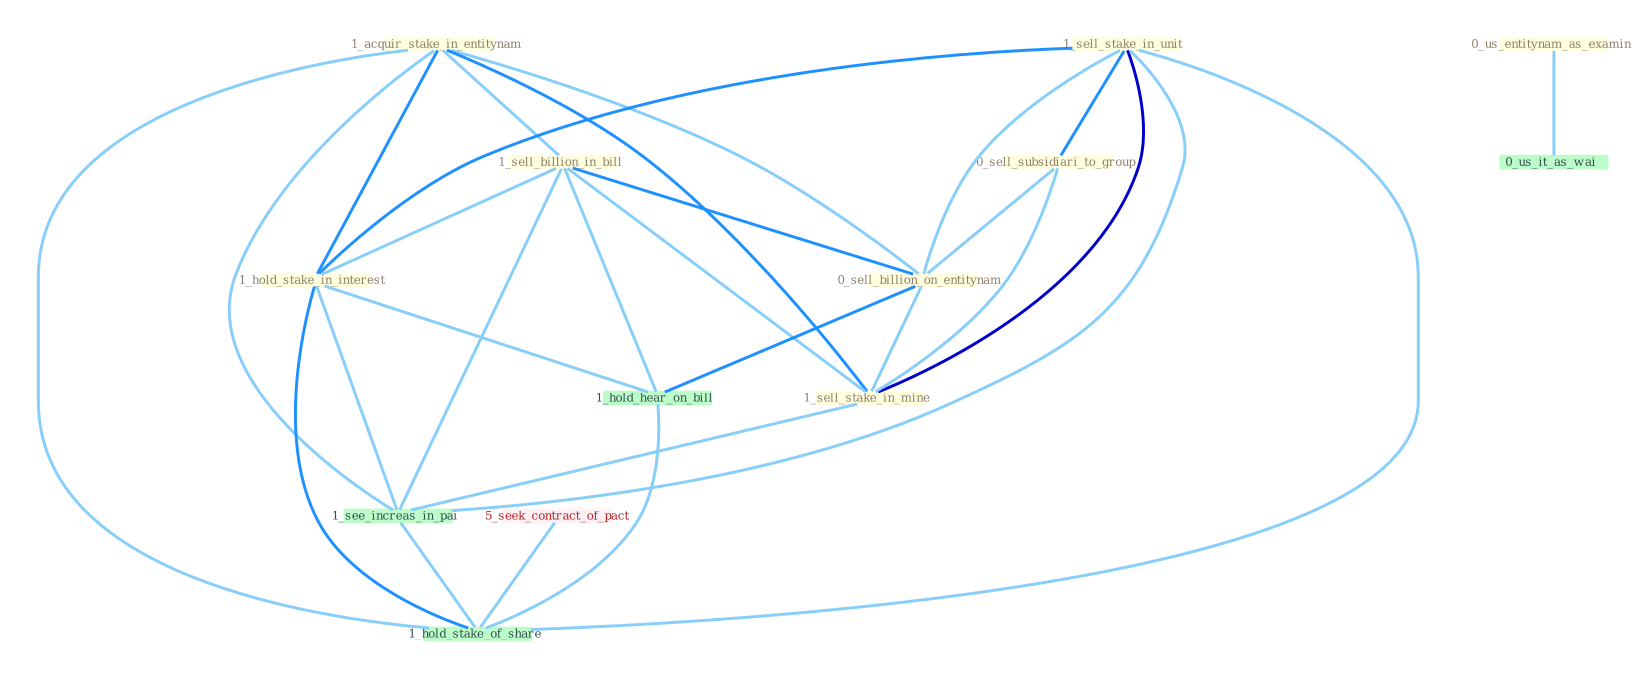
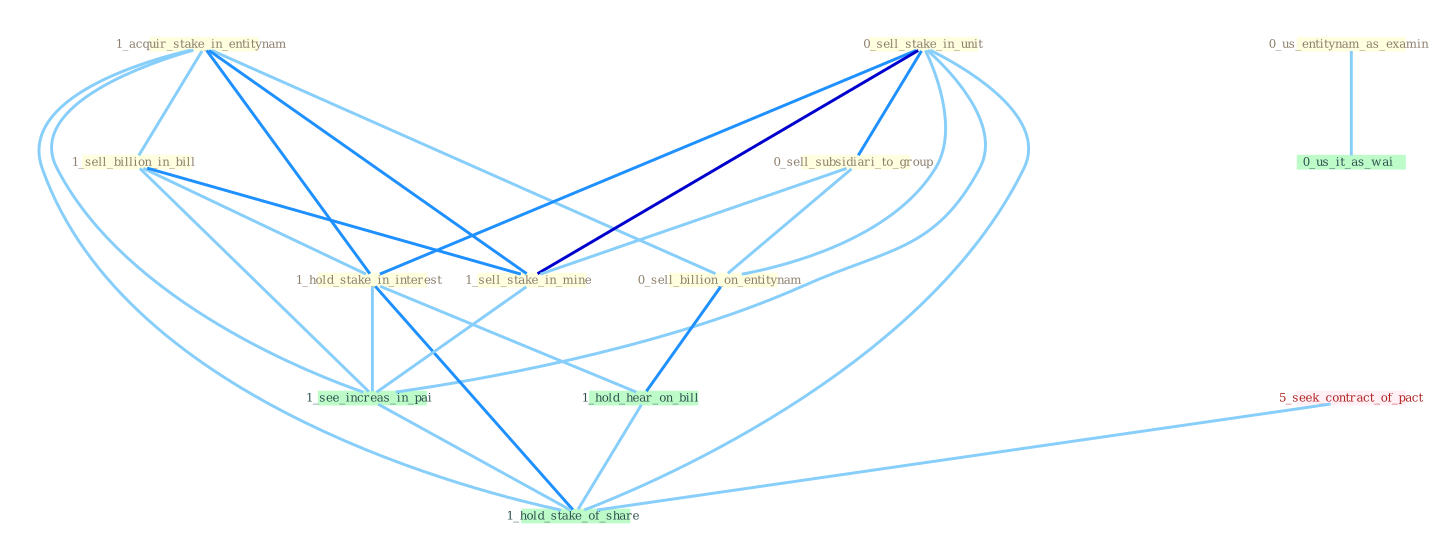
node "1_sell_stake_in_unit": label "1_sell_stake_in_unit" -> "0_sell_stake_in_unit"
edge "1_sell_billion_in_bill" -- "0_sell_billion_on_entitynam": removed
edge "1_sell_billion_in_bill" -- "1_hold_hear_on_bill": removed
edge "1_sell_billion_in_bill" -- "1_sell_stake_in_mine": color #87cefa -> #1e90ff
edge "0_sell_billion_on_entitynam" -- "1_sell_stake_in_mine": removed
